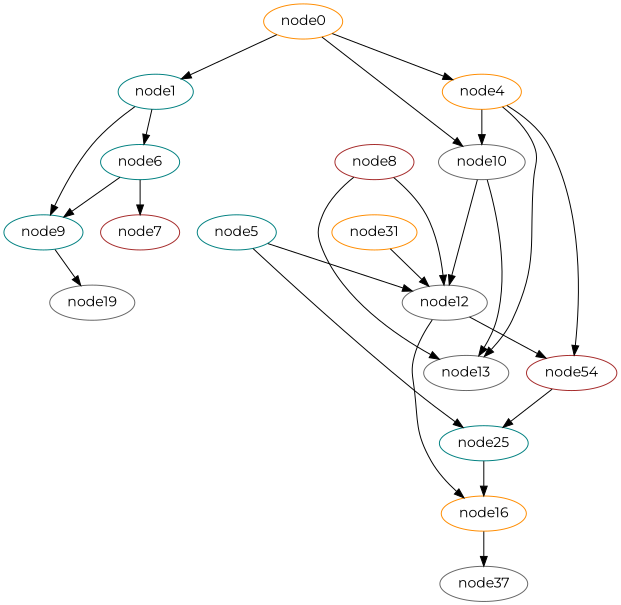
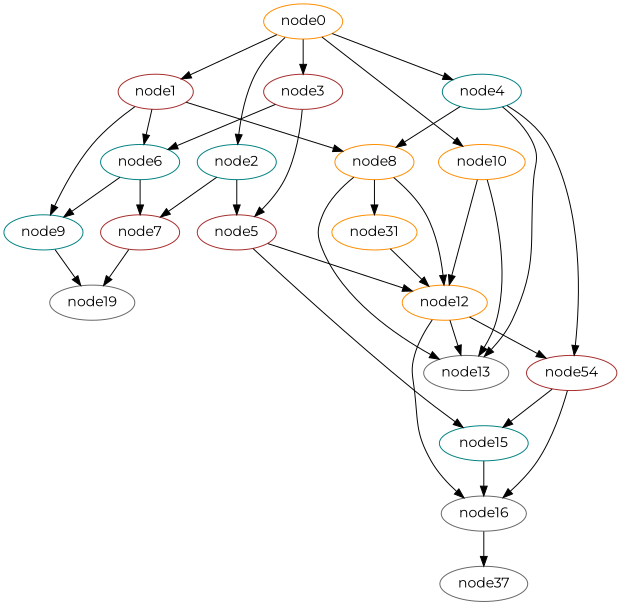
node "node1": color teal -> brown
node "node3": added
node "node4": color darkorange -> teal
edge "node4" -> "node10": now "node4" -> "node8"
edge "node1" -> "node8": added
node "node2": added
node "node8": color brown -> darkorange
node "node10": color gray40 -> darkorange
edge "node8" -> "node31": added
node "node5": color teal -> brown
edge "node7" -> "node19": added
node "node12": color gray40 -> darkorange
edge "node12" -> "node13": added
node "node25": label "node25" -> "node15"
edge "node54" -> "node16": added
node "node16": color darkorange -> gray40
